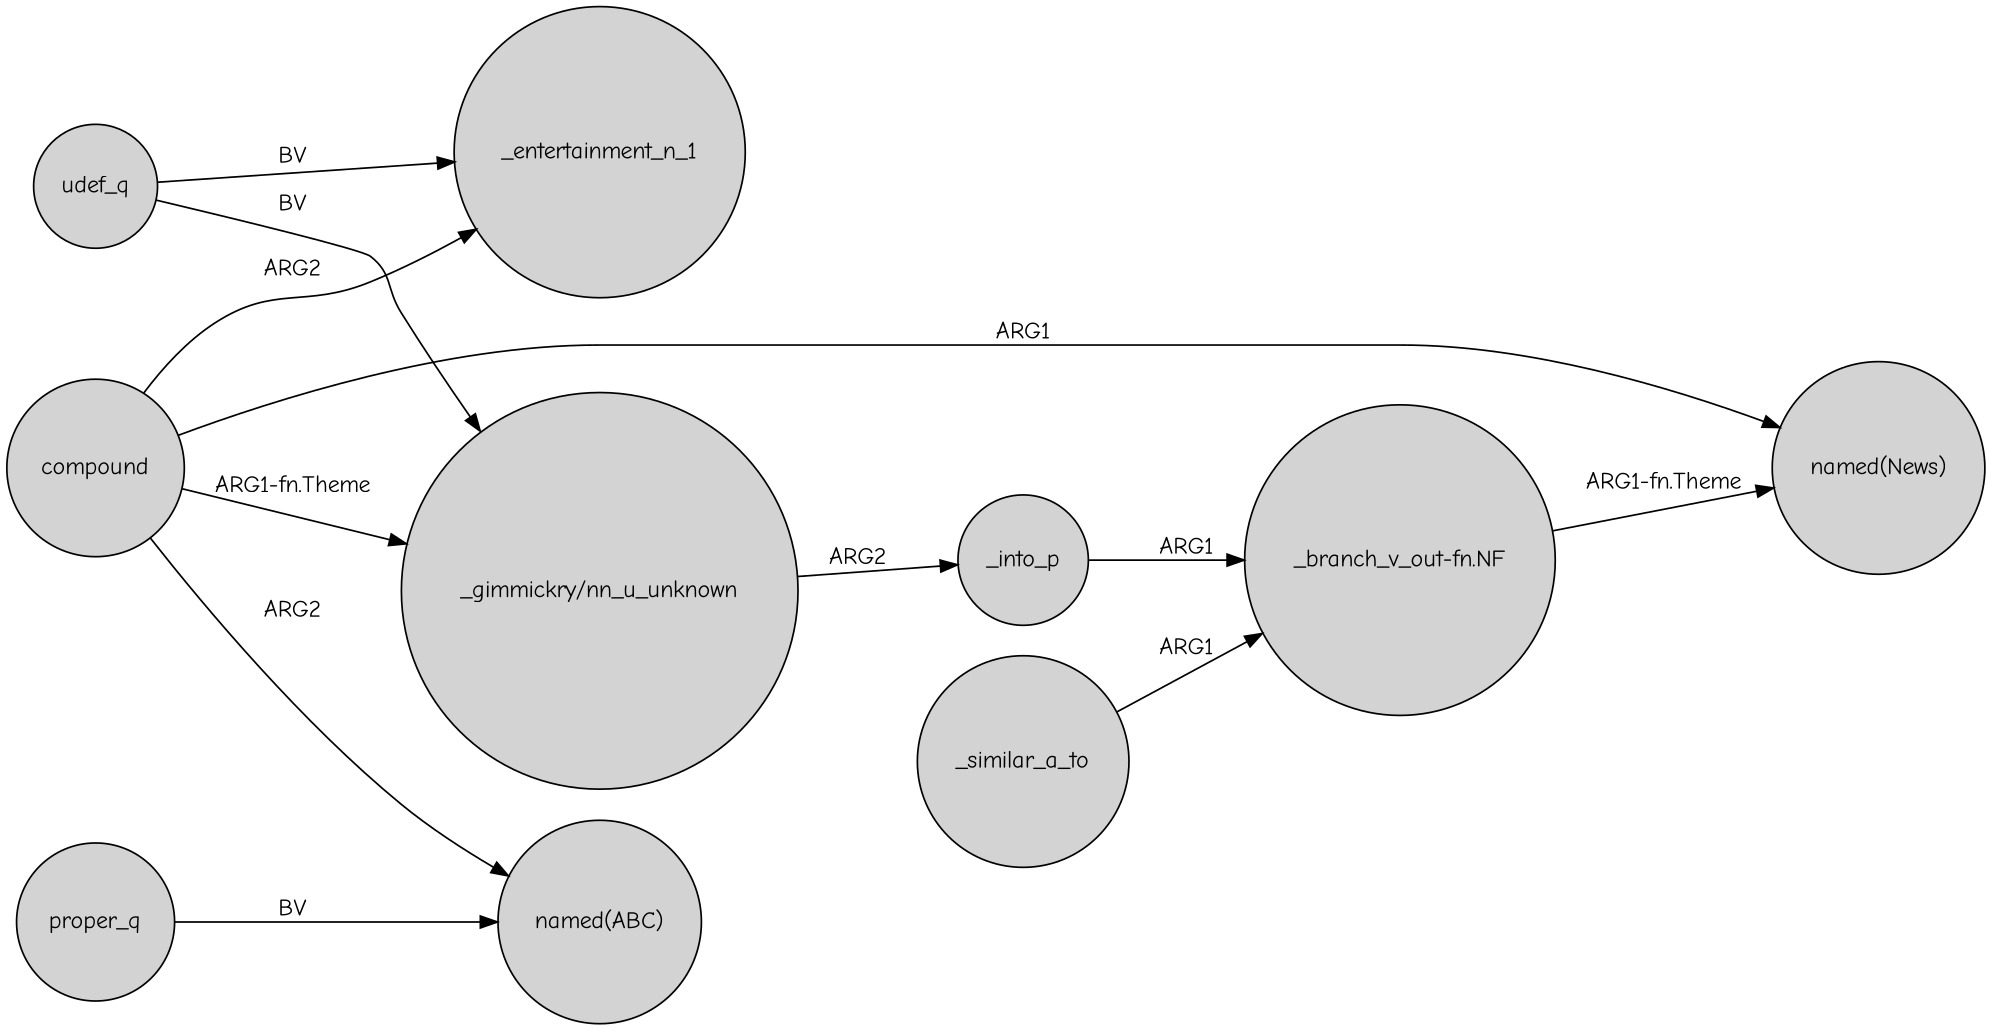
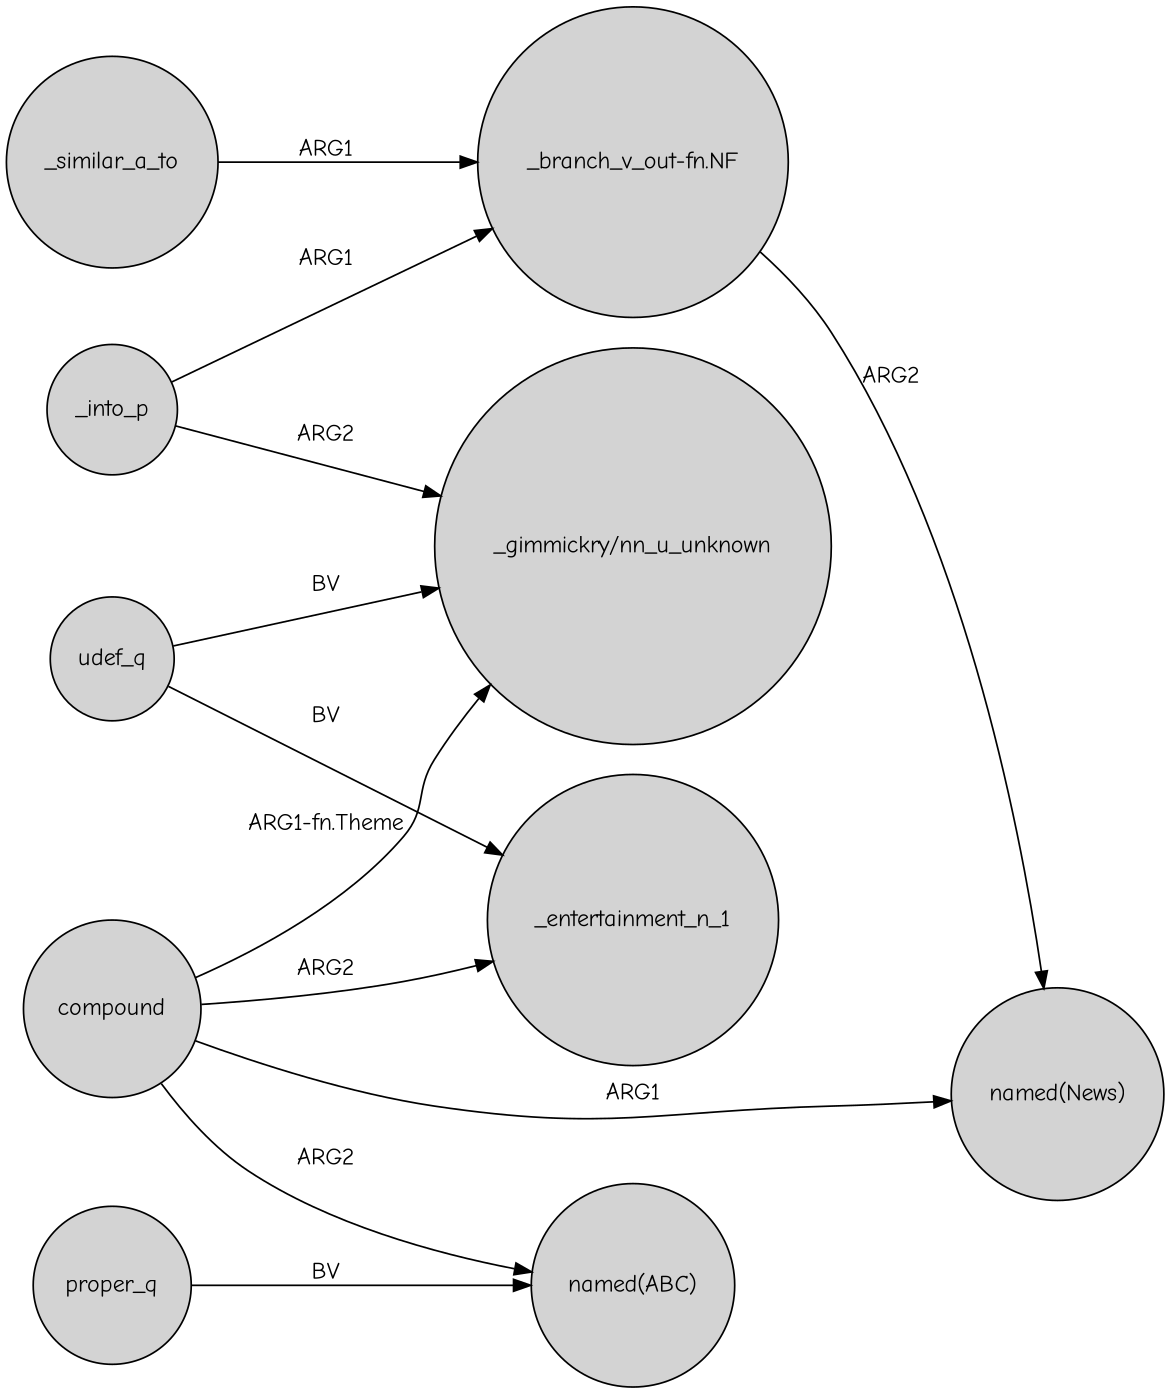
edge "_branch_v_out-fn.NF" -> "named(News)": label "ARG1-fn.Theme" -> "ARG2"
edge "_gimmickry/nn_u_unknown" -> "_into_p": reversed
